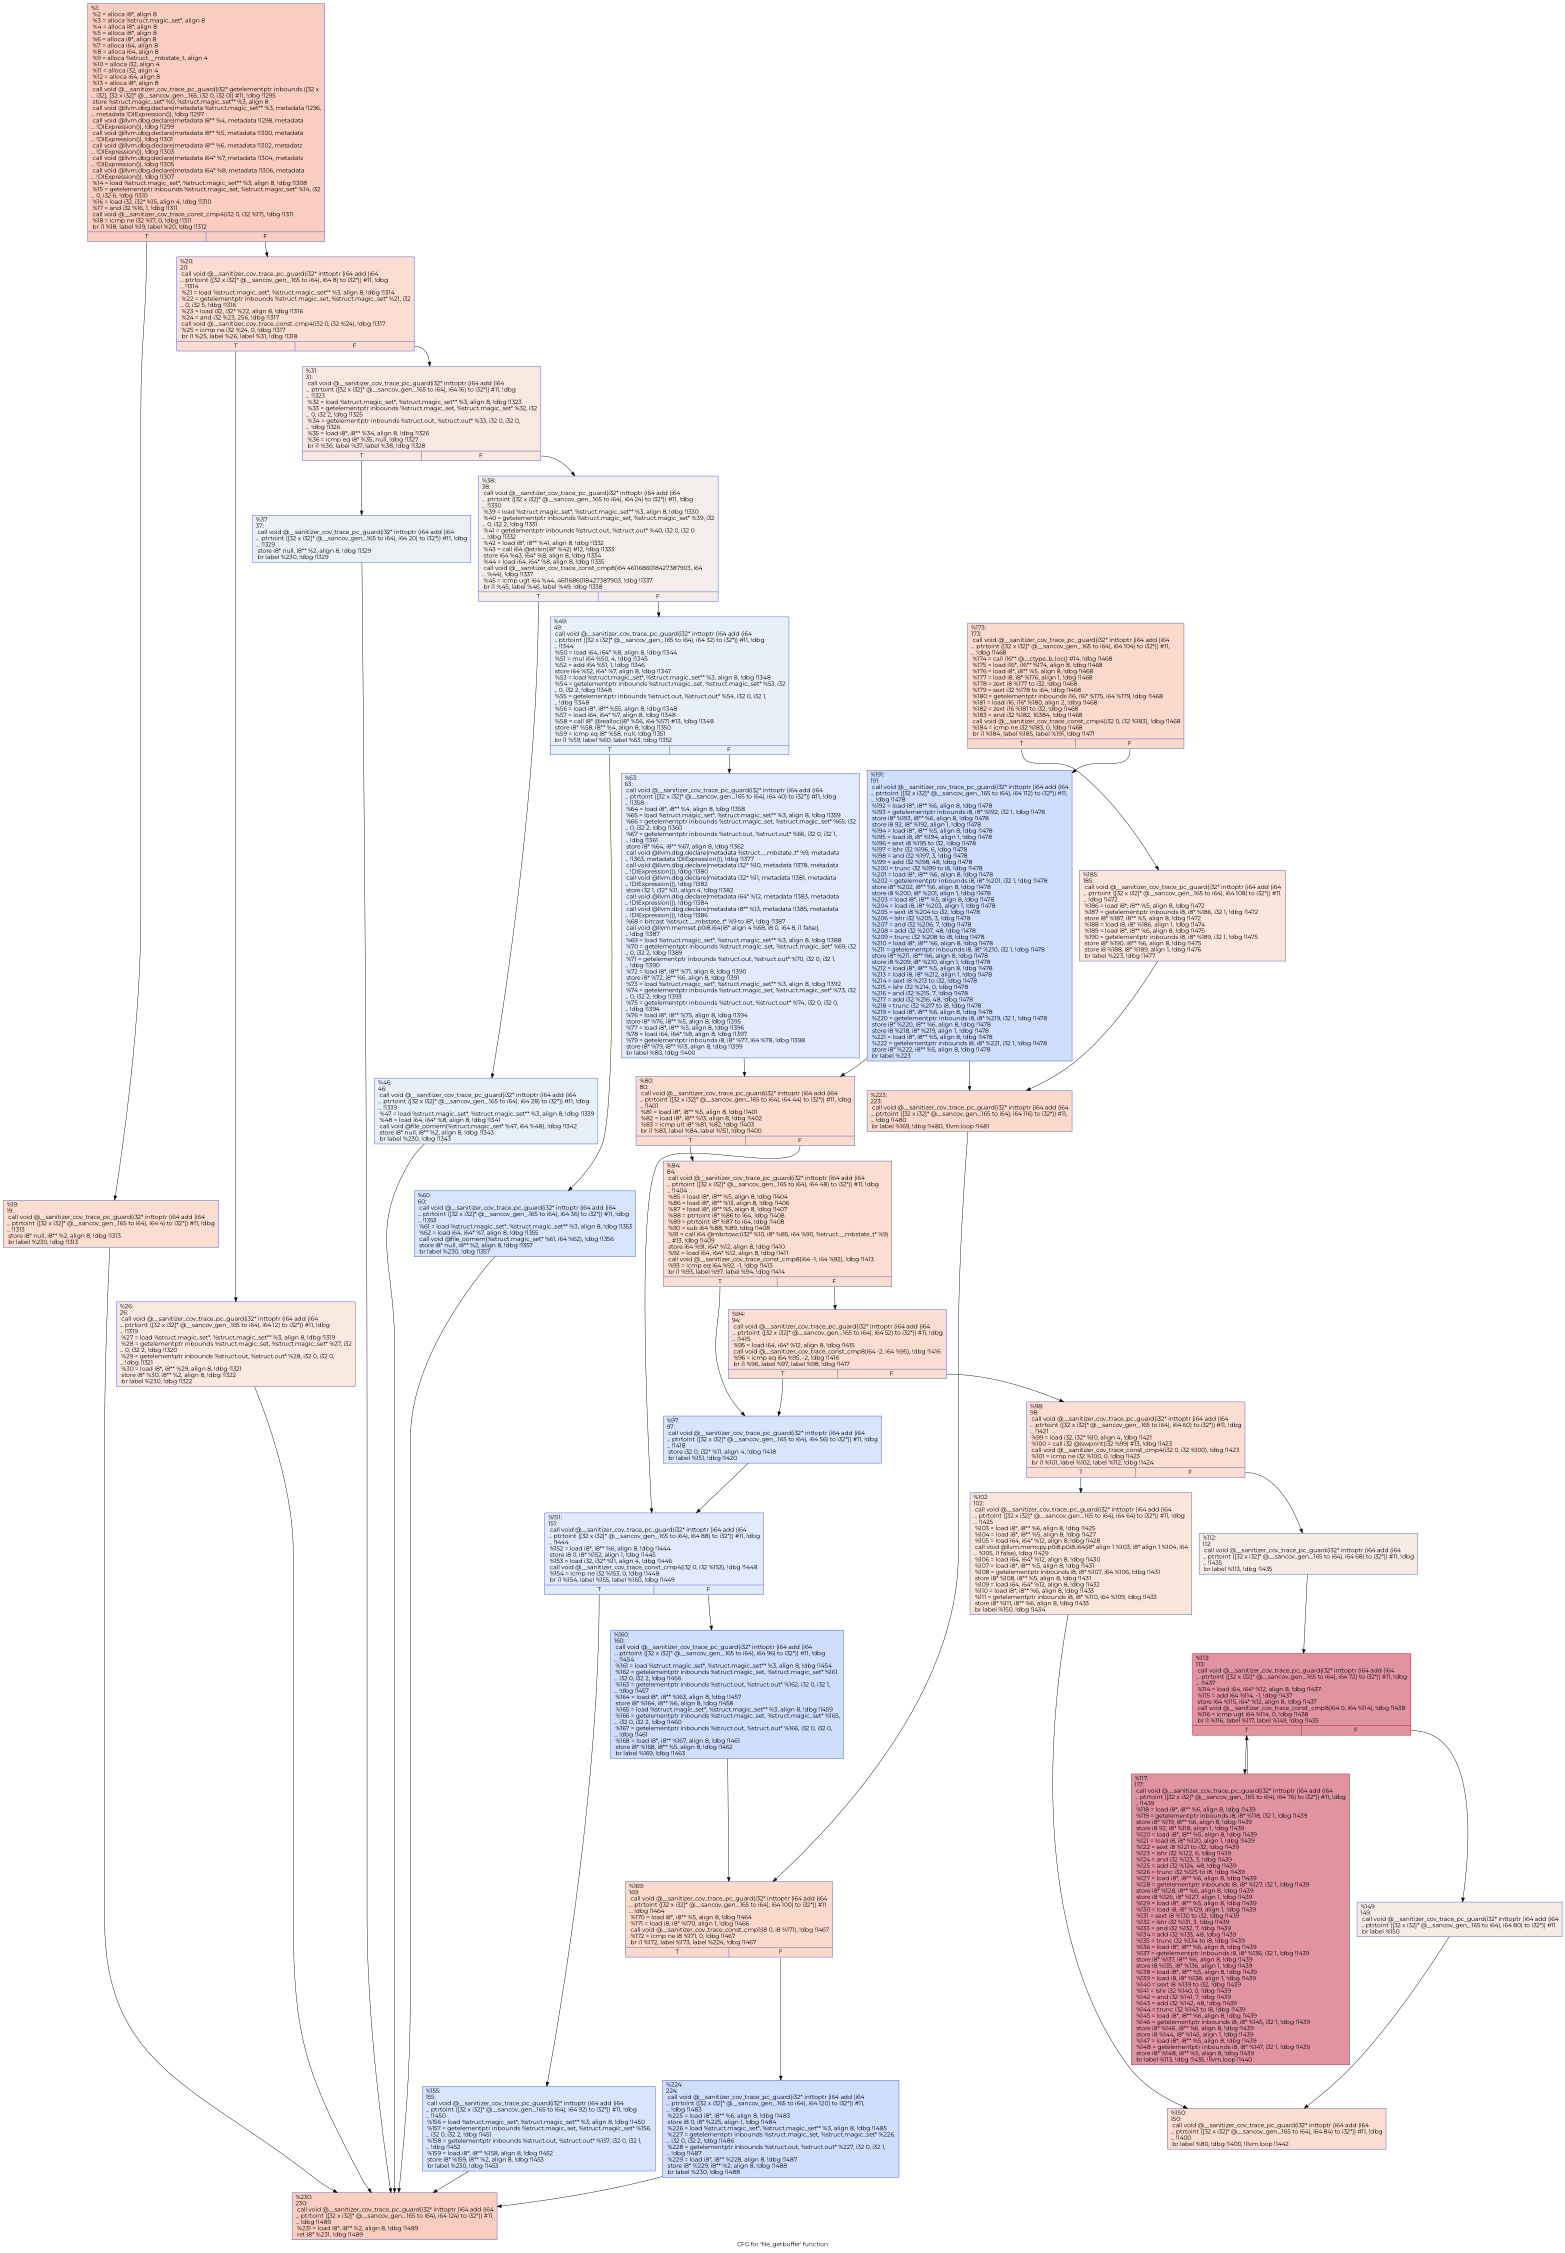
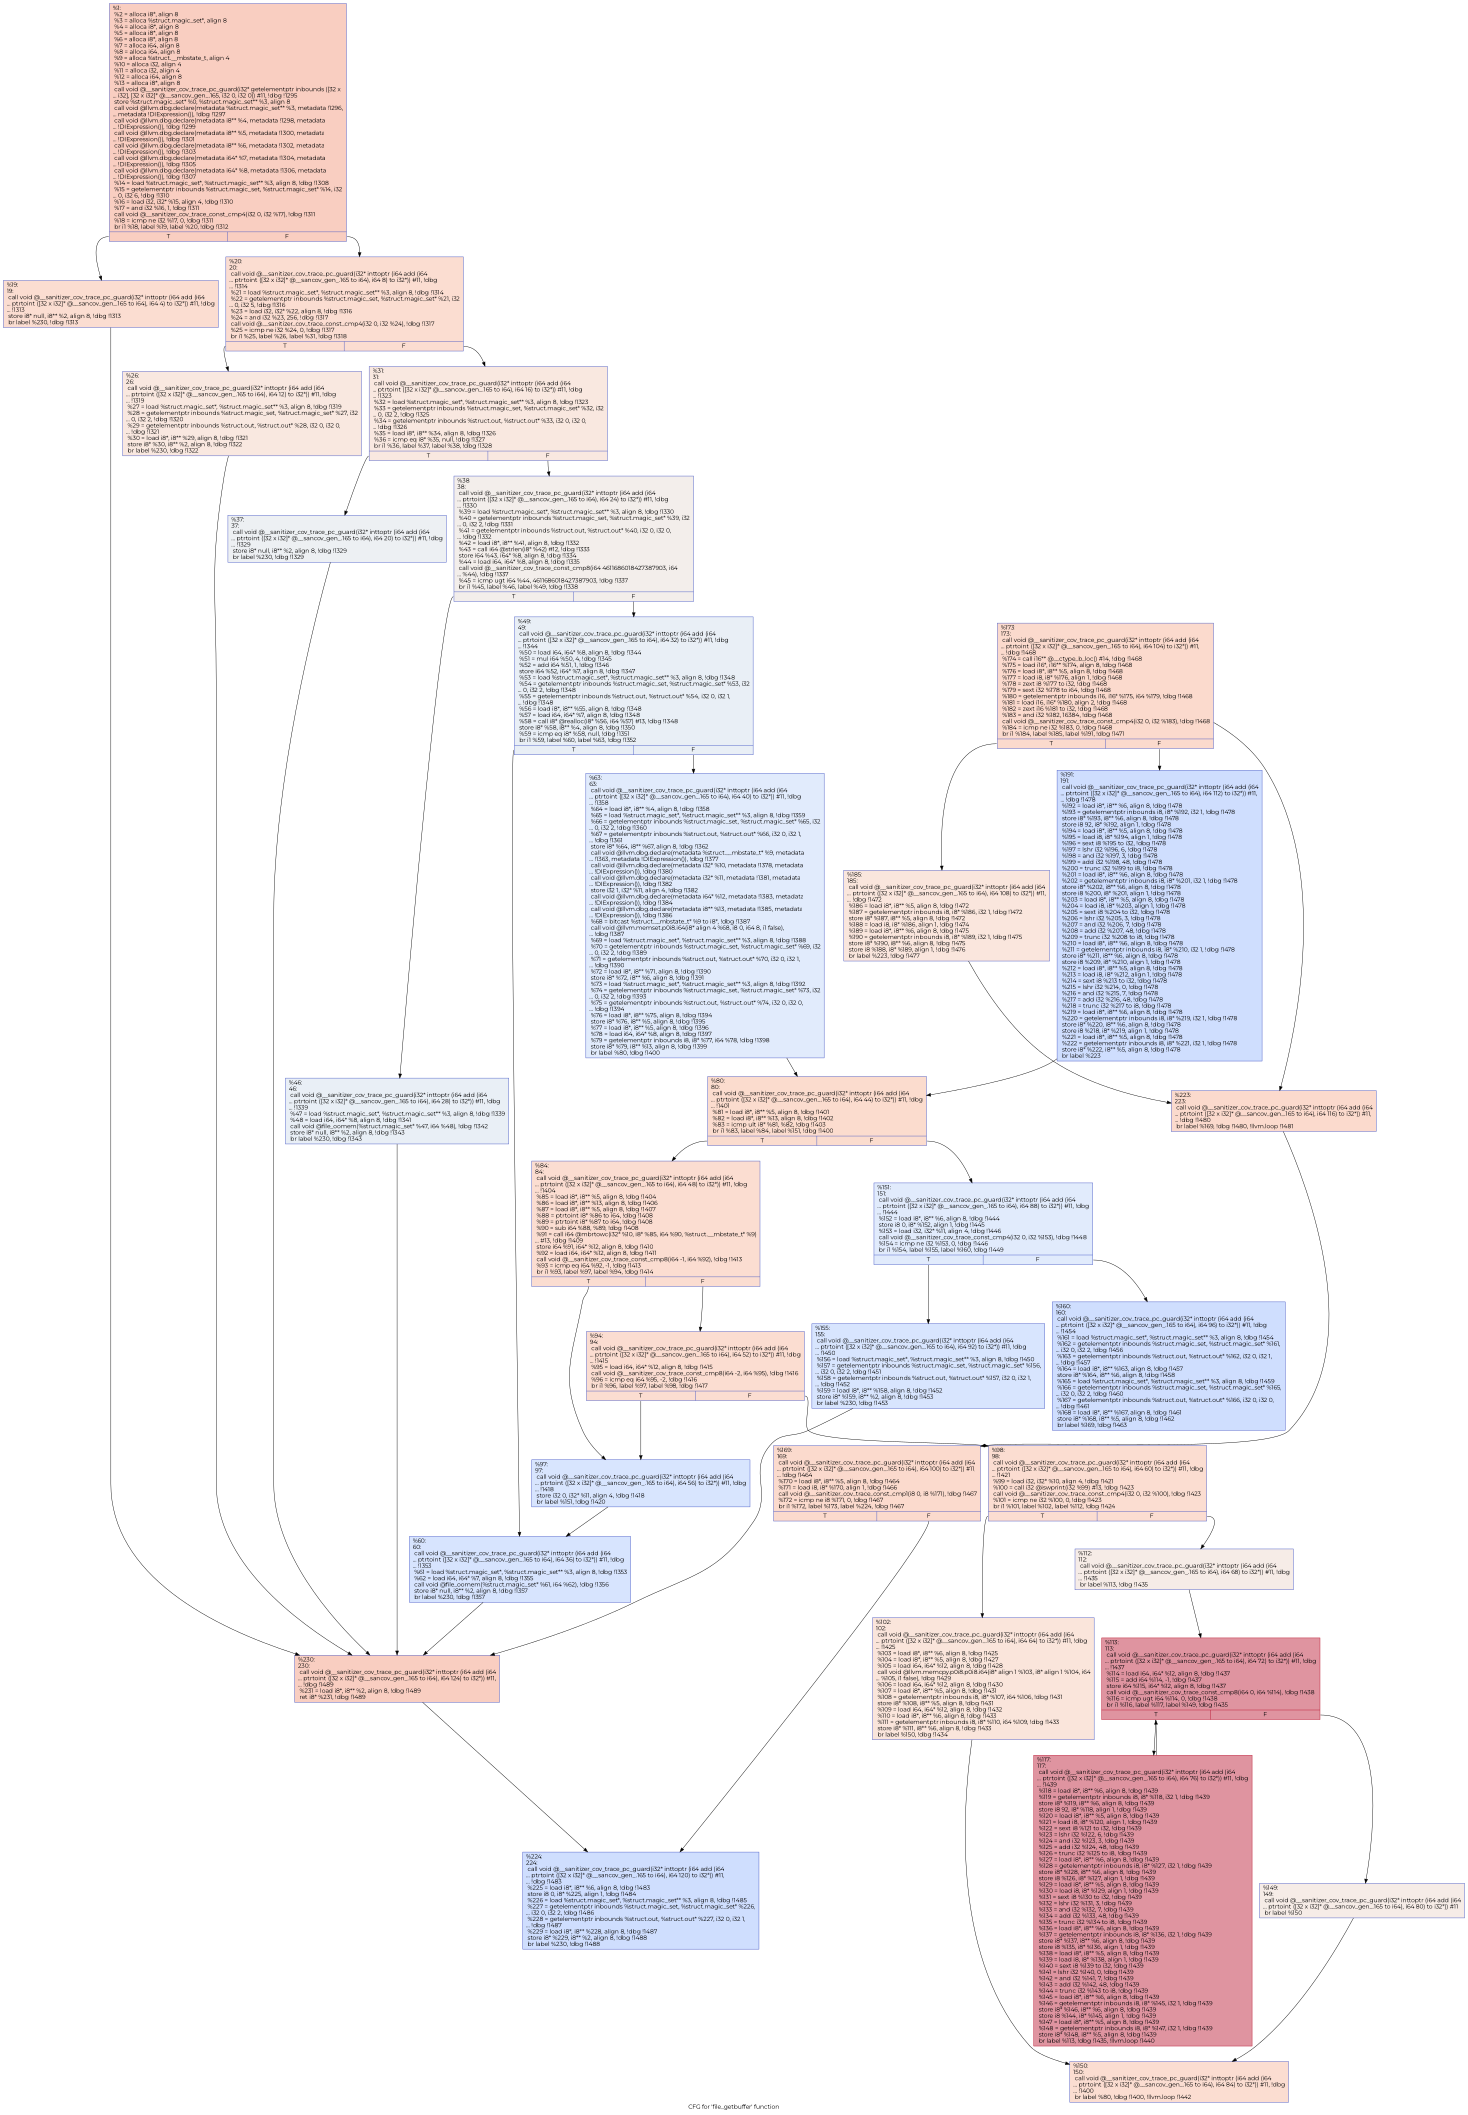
edge "%191:" -> "%223:": now "%173:" -> "%223:"
edge "%97:" -> "%151:": now "%97:" -> "%60:"
node "%151:": text "%154 = icmp ne i32 %153, 0, !dbg !1448" -> "%154 = icmp ne i32 %153, 0, !dbg !1446"
edge "%160:" -> "%169:": removed
edge "%224:" -> "%230:": reversed
